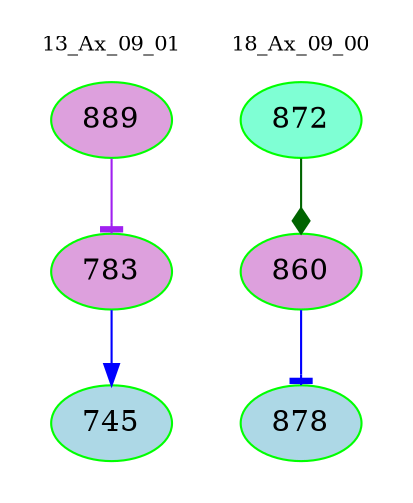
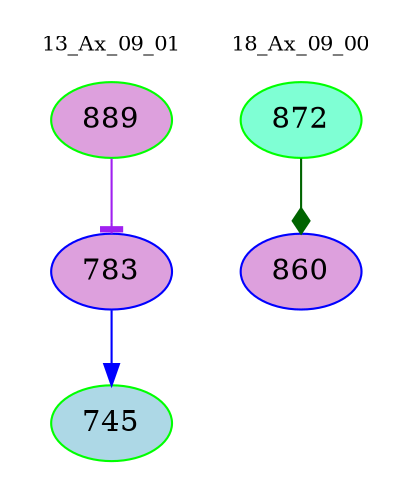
node "783": color green -> blue
node "860": color green -> blue
node "878": removed
